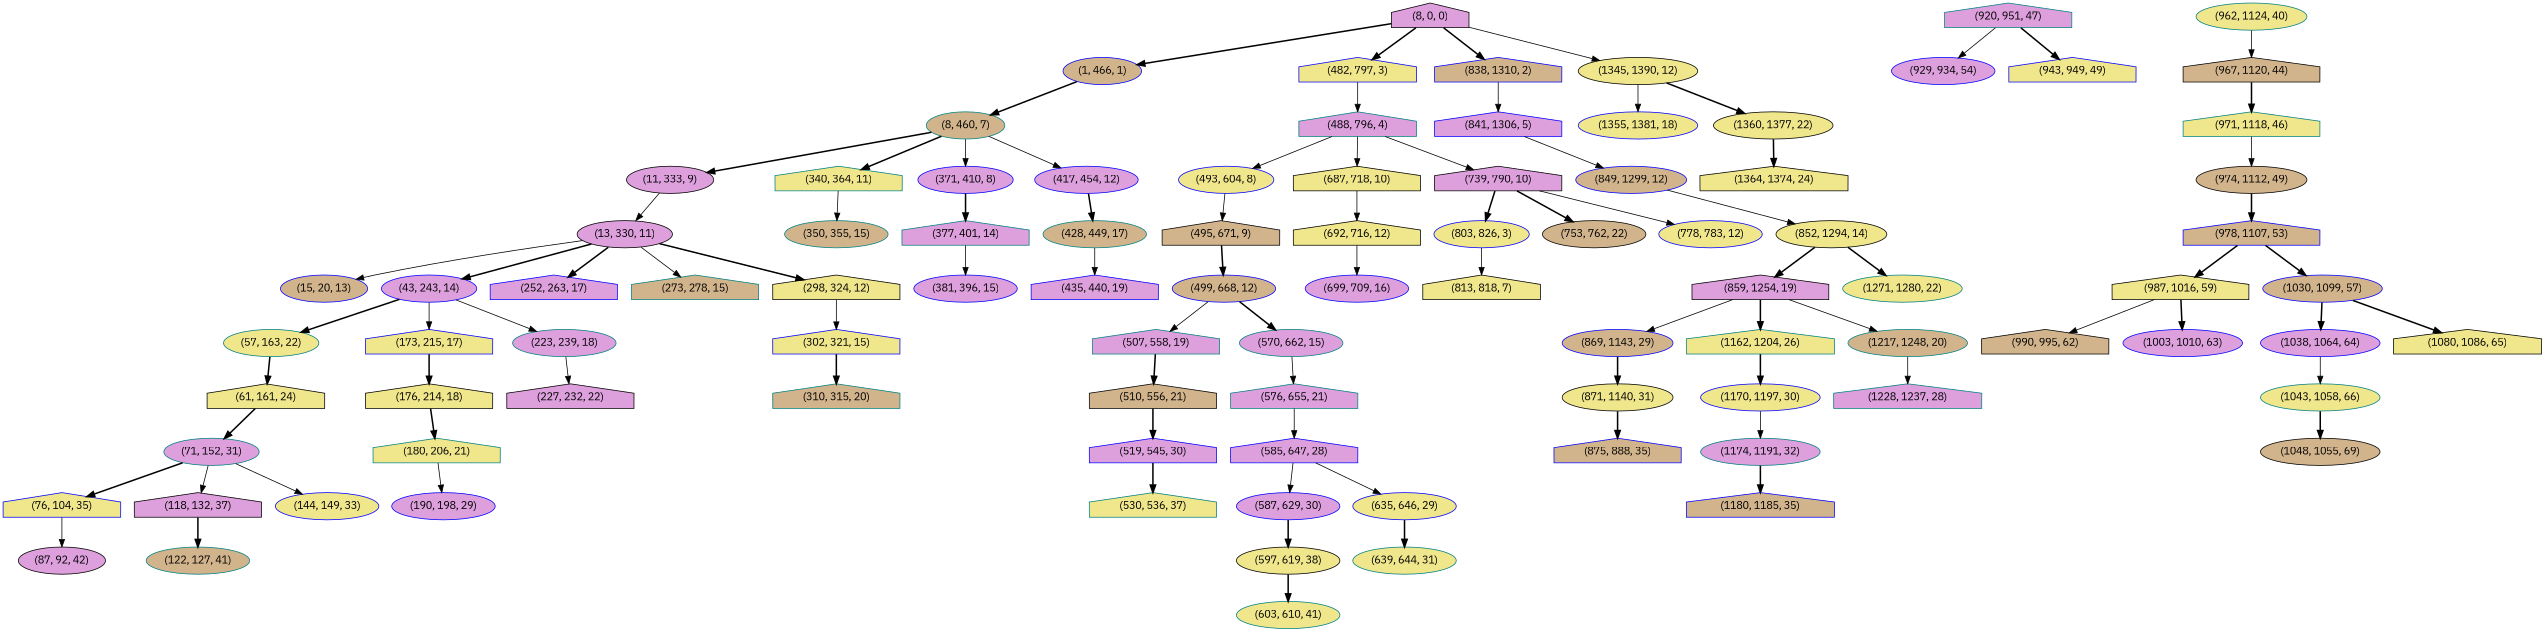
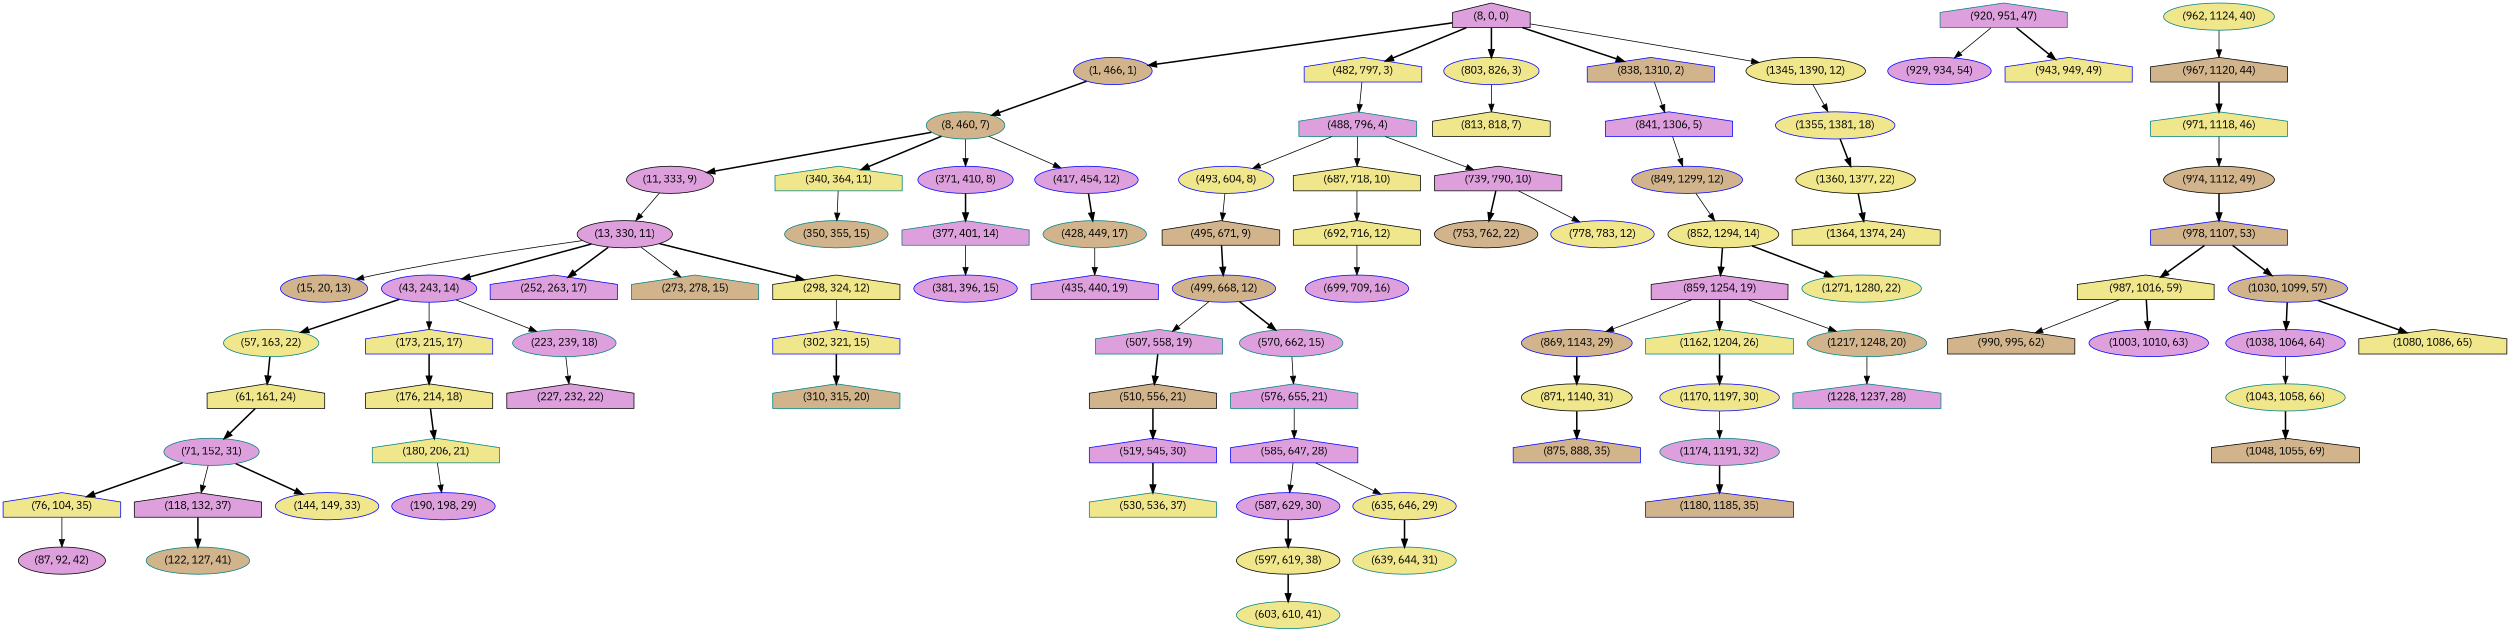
edge "(1345, 1390, 12)" -> "(1360, 1377, 22)": now "(1355, 1381, 18)" -> "(1360, 1377, 22)"
edge "(739, 790, 10)" -> "(803, 826, 3)": now "(8, 0, 0)" -> "(803, 826, 3)"
node "(1048, 1055, 69)": shape ellipse -> house
edge "(71, 152, 31)" -> "(144, 149, 33)": style solid -> bold
